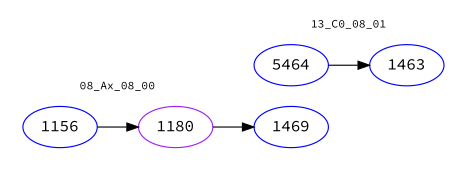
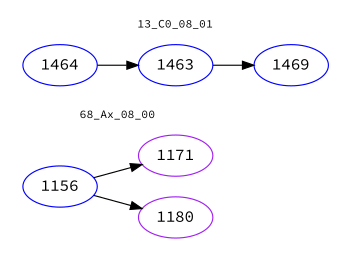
node "5464": label "5464" -> "1464"
cluster "08_Ax_08_00": label "08_Ax_08_00" -> "68_Ax_08_00"
edge "1180" -> "1469": now "1463" -> "1469"
node "1171": added
